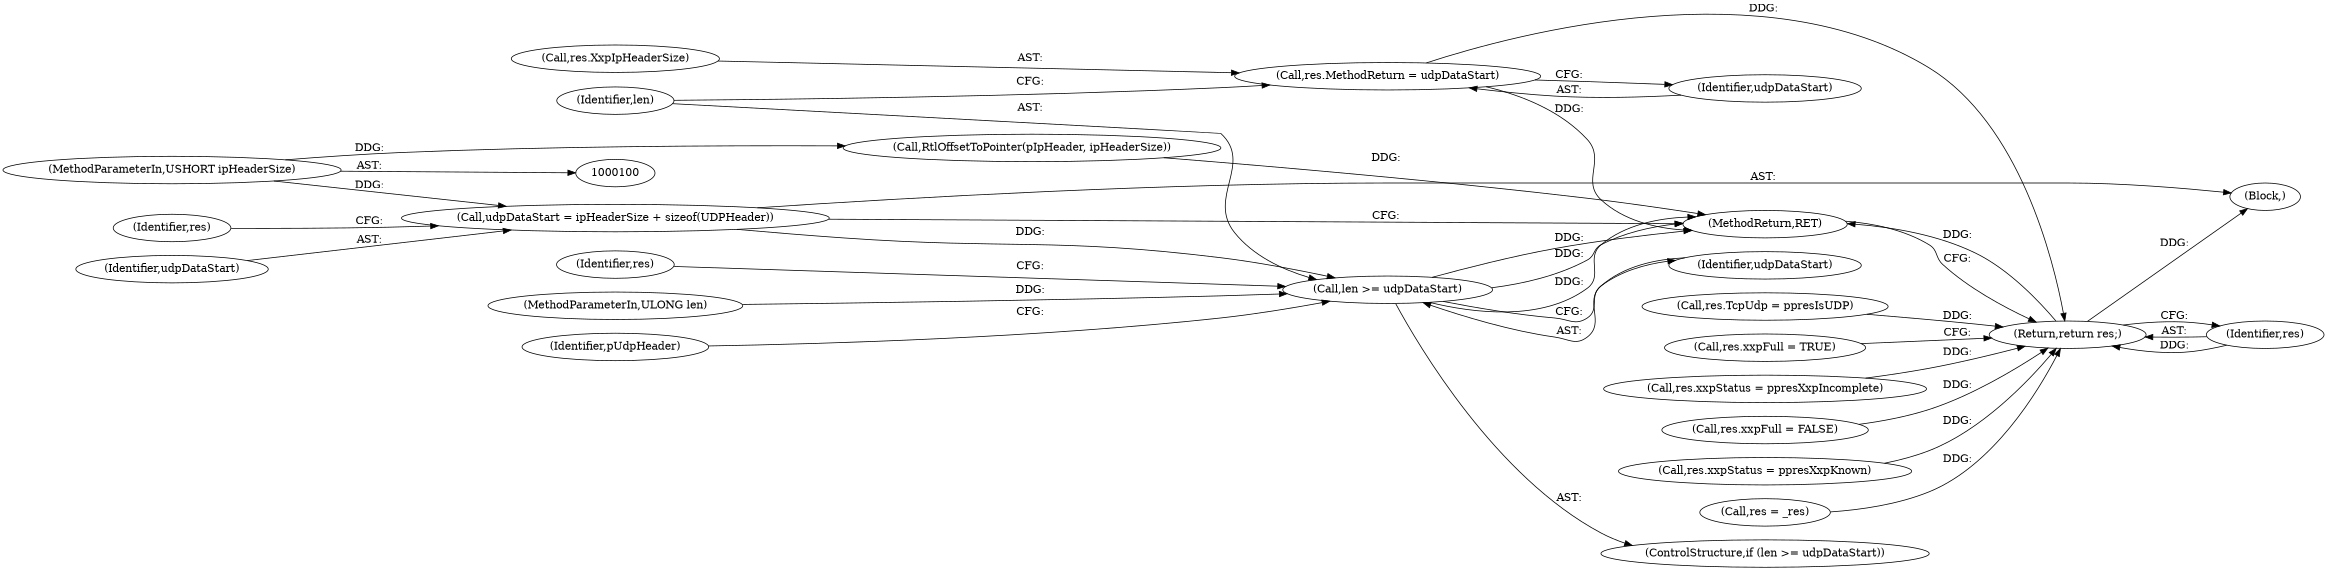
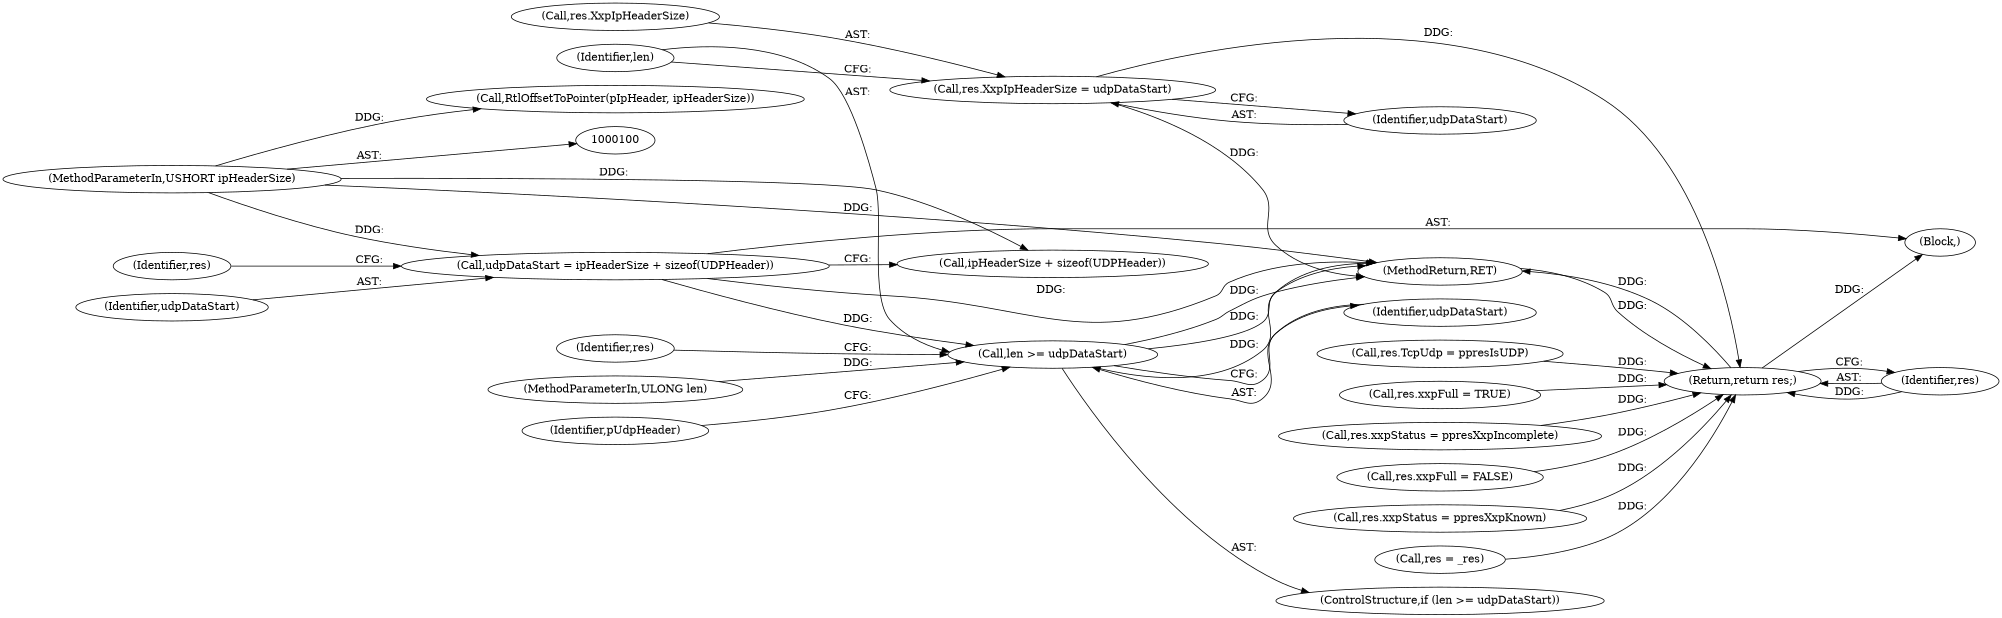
node "(Call,res.MethodReturn = udpDataStart)": label "(Call,res.MethodReturn = udpDataStart)" -> "(Call,res.XxpIpHeaderSize = udpDataStart)"
edge "(Call,RtlOffsetToPointer(pIpHeader, ipHeaderSize))" -> "(MethodReturn,RET)": now "(MethodParameterIn,USHORT ipHeaderSize)" -> "(MethodReturn,RET)"
edge "(Call,udpDataStart = ipHeaderSize + sizeof(UDPHeader))" -> "(MethodReturn,RET)": label "CFG: " -> "DDG: "
edge "(MethodReturn,RET)" -> "(Return,return res;)": label "CFG: " -> "DDG: "
node "(Call,ipHeaderSize + sizeof(UDPHeader))": added
edge "(Call,res.xxpFull = TRUE)" -> "(Return,return res;)": label "CFG: " -> "DDG: "
